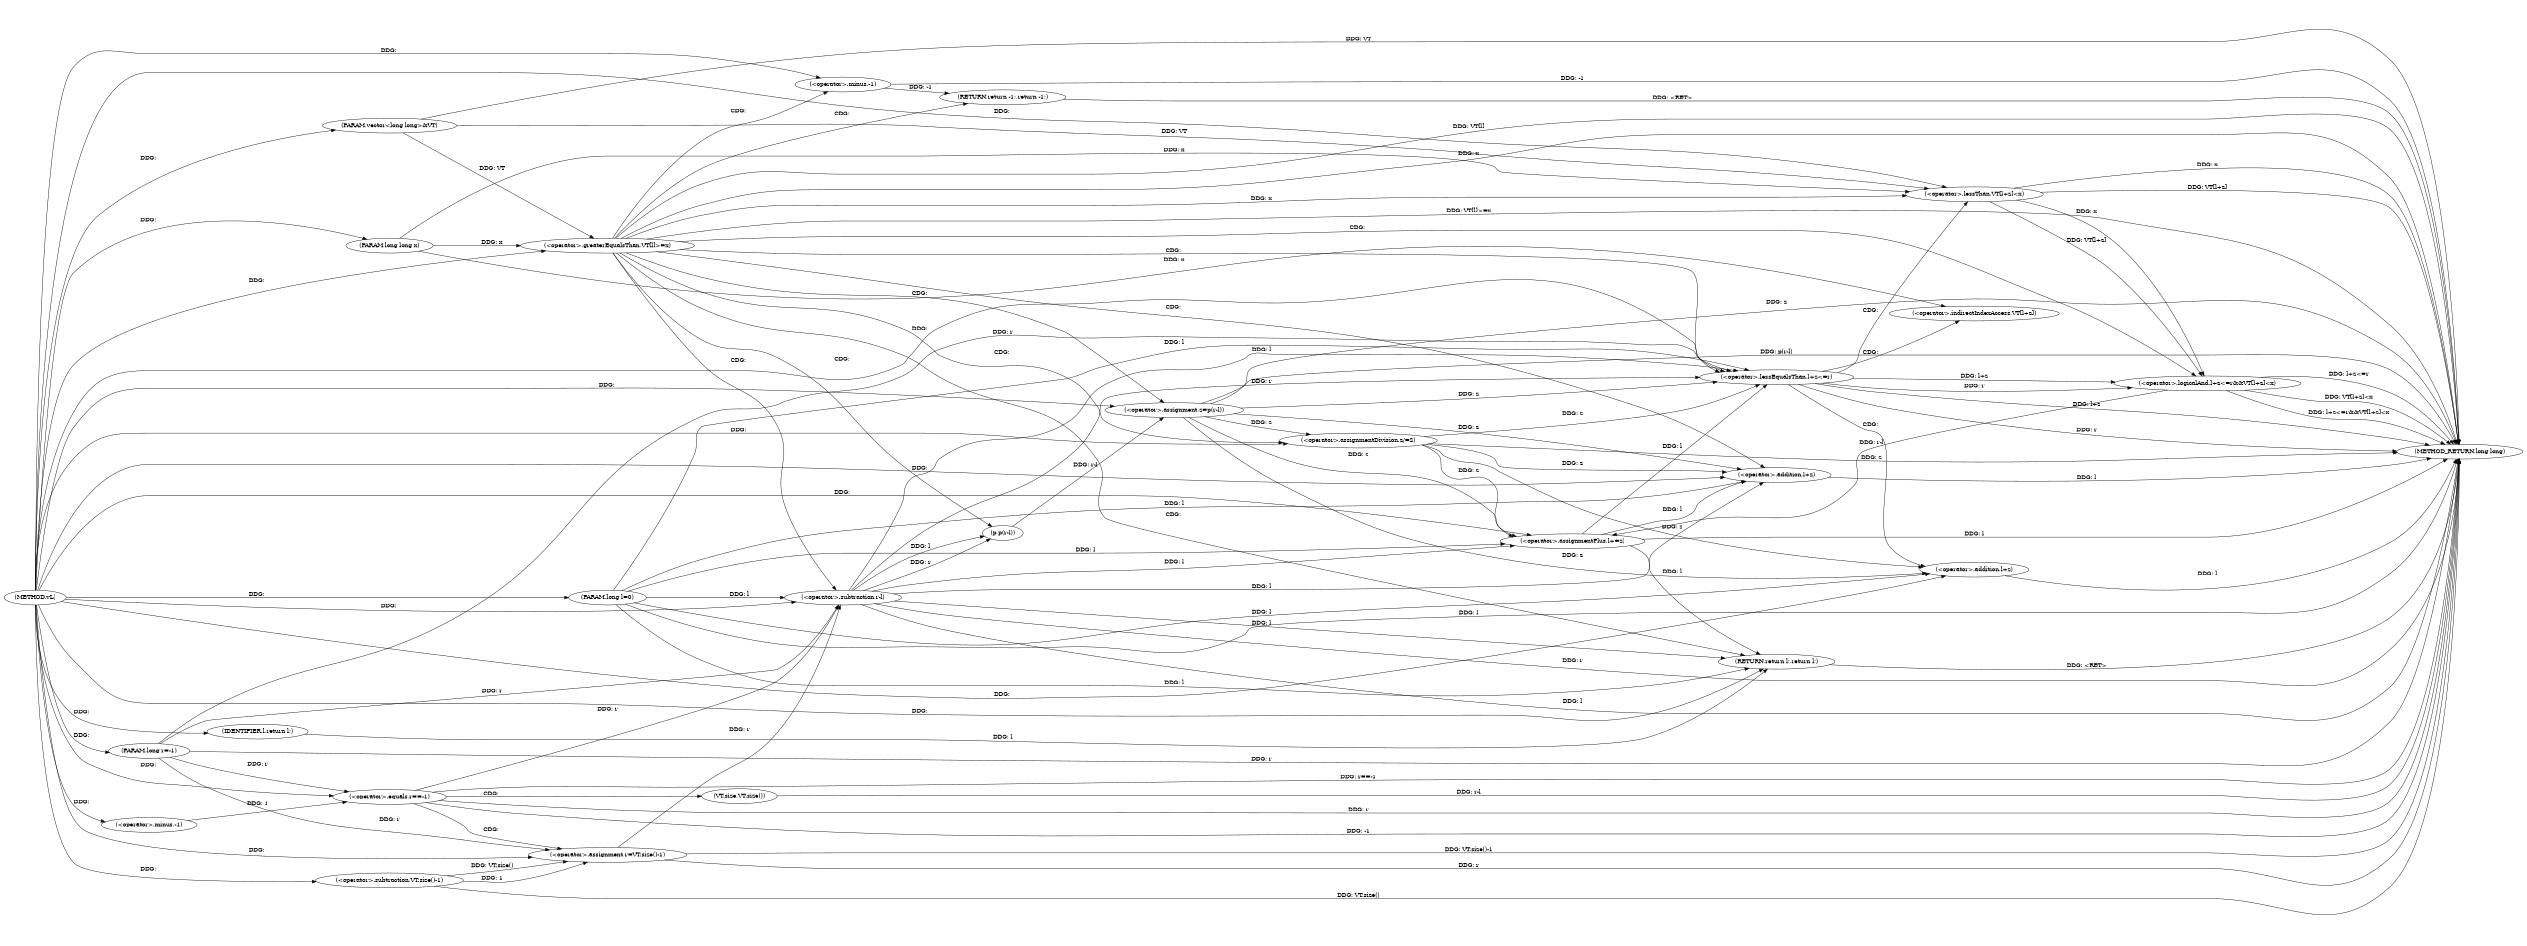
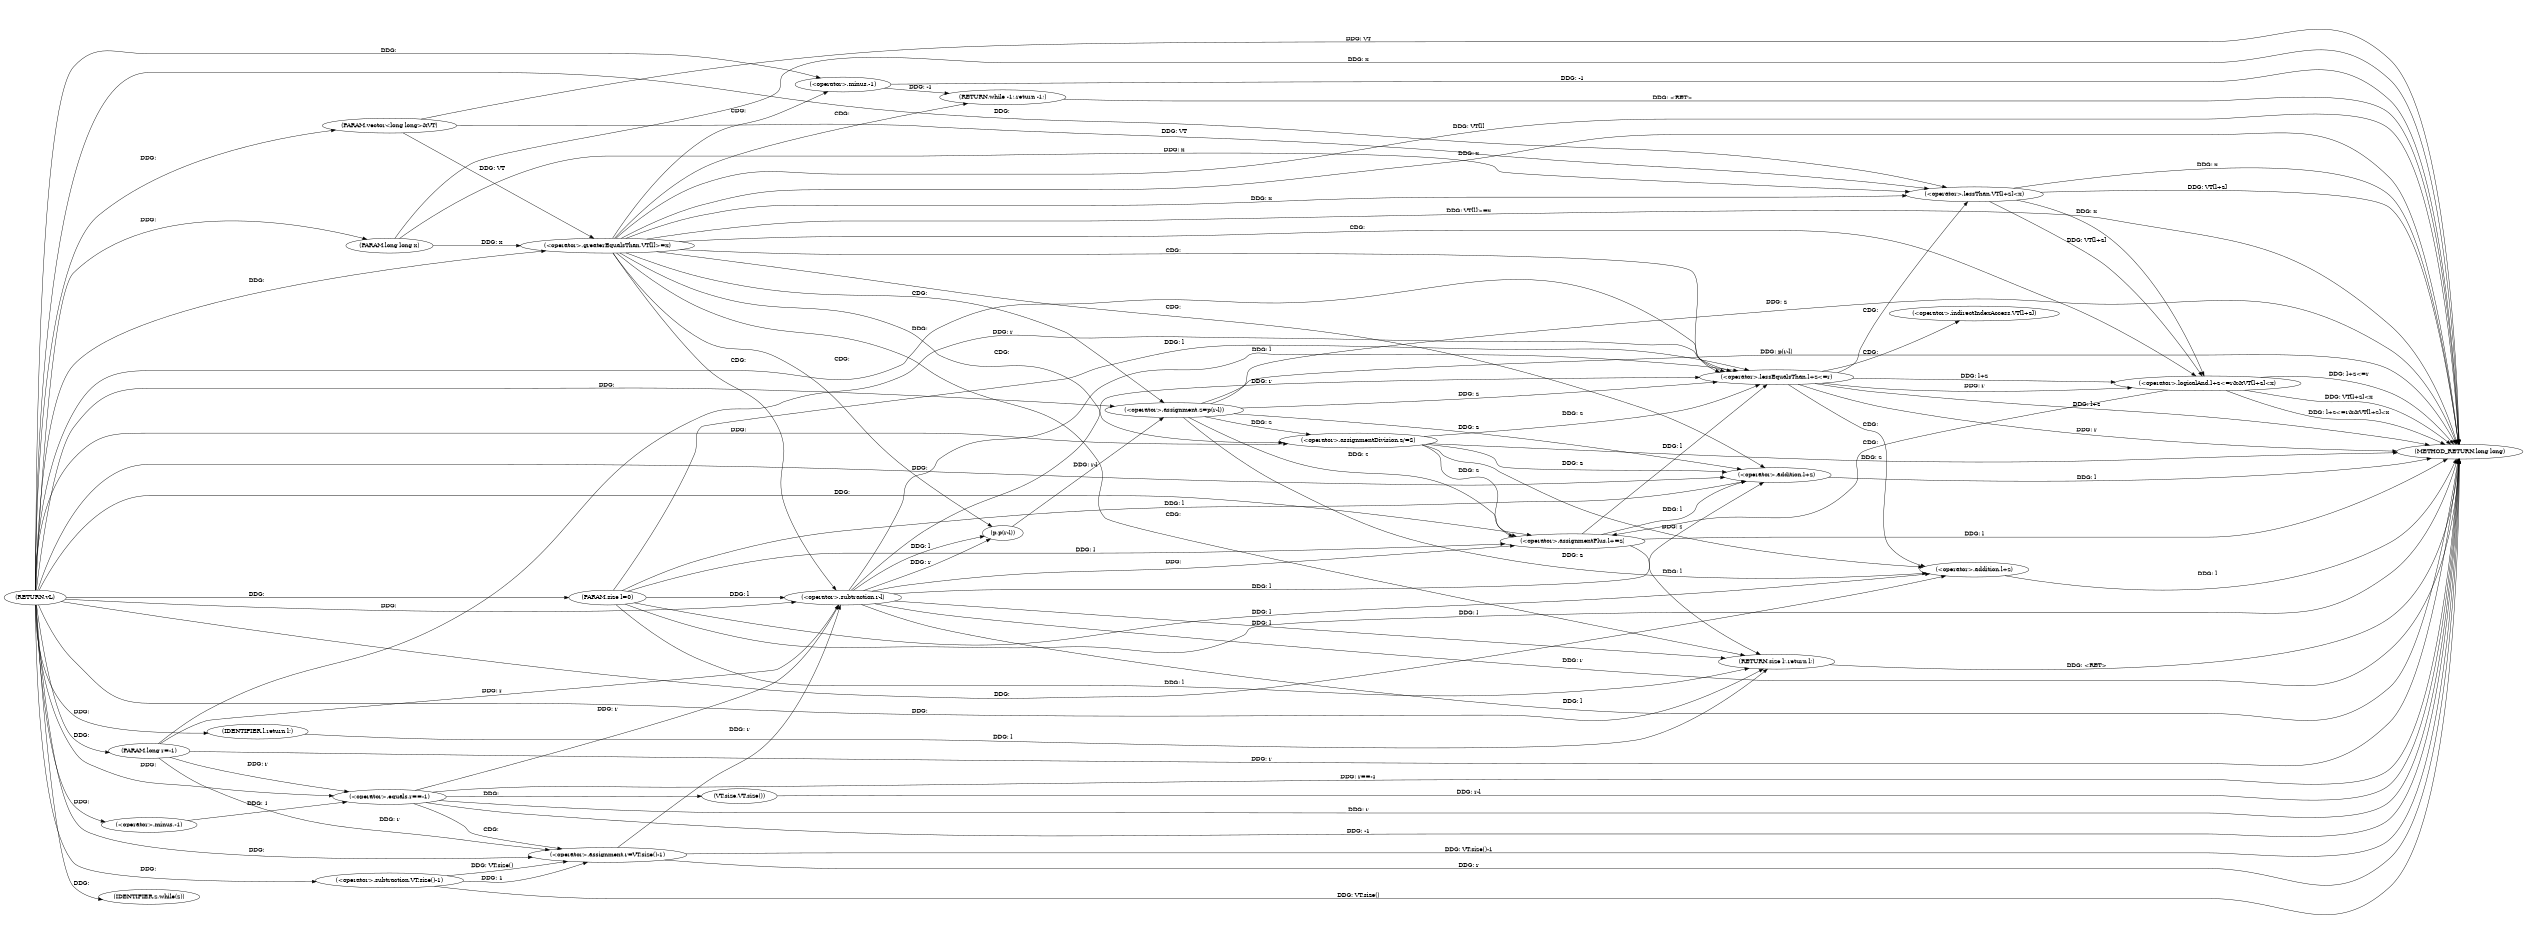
node "(RETURN,return -1;,return -1;)": label "(RETURN,return -1;,return -1;)" -> "(RETURN,while -1;,return -1;)"
edge "(PARAM,long long x)" -> "(<operator>.indirectIndexAccess,VT[l+z])": now "(PARAM,long long x)" -> "(METHOD_RETURN,long long)"
edge "(<operator>.logicalAnd,l+z<=r&&VT[l+z]<x)" -> "(<operator>.assignmentPlus,l+=z)": label "DDG: r-l" -> "CDG: "
edge "(<operator>.subtraction,r-l)" -> "(<operator>.assignmentPlus,l+=z)": label "DDG: l" -> "DDG: "
node "(METHOD,vL)": label "(METHOD,vL)" -> "(RETURN,vL)"
node "(PARAM,long l=0)": label "(PARAM,long l=0)" -> "(PARAM,size l=0)"
node "(RETURN,return l;,return l;)": label "(RETURN,return l;,return l;)" -> "(RETURN,size l;,return l;)"
edge "(<operator>.equals,r==-1)" -> "(VT.size,VT.size())": label "CDG: " -> "DDG: "
node "(IDENTIFIER,z,while(z))": added
